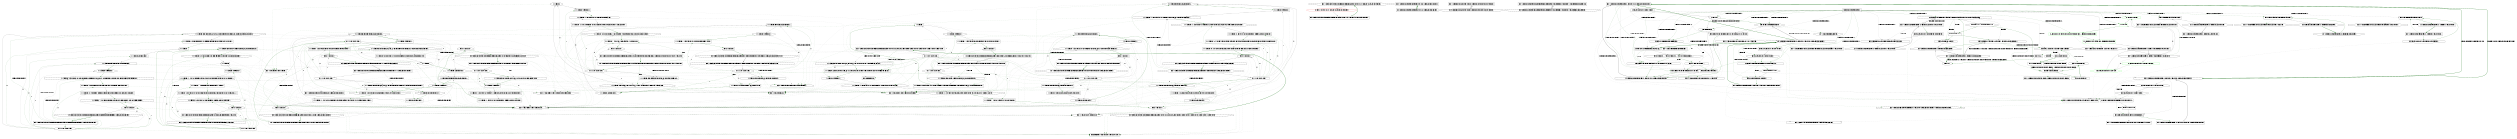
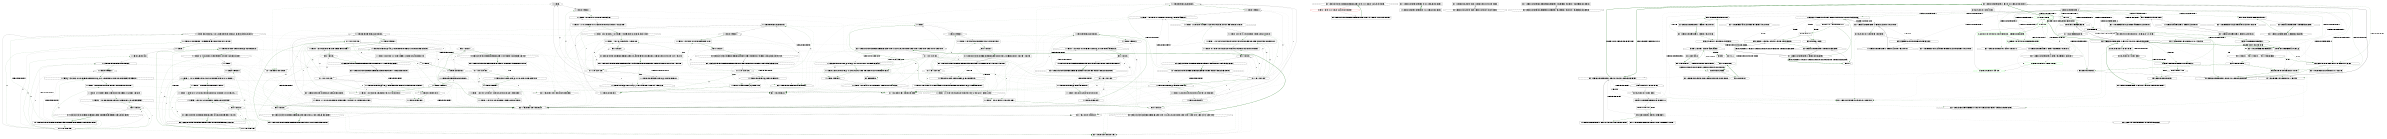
node "Entry System.Collections.IEnumerable.ToListSlow(System.Type)": added
node "ParameterTarget System.IO.StringWriter.StringWriter()": label "ParameterTarget System.IO.StringWriter.StringWriter()" -> "Entry System.IO.StringWriter.StringWriter()"
